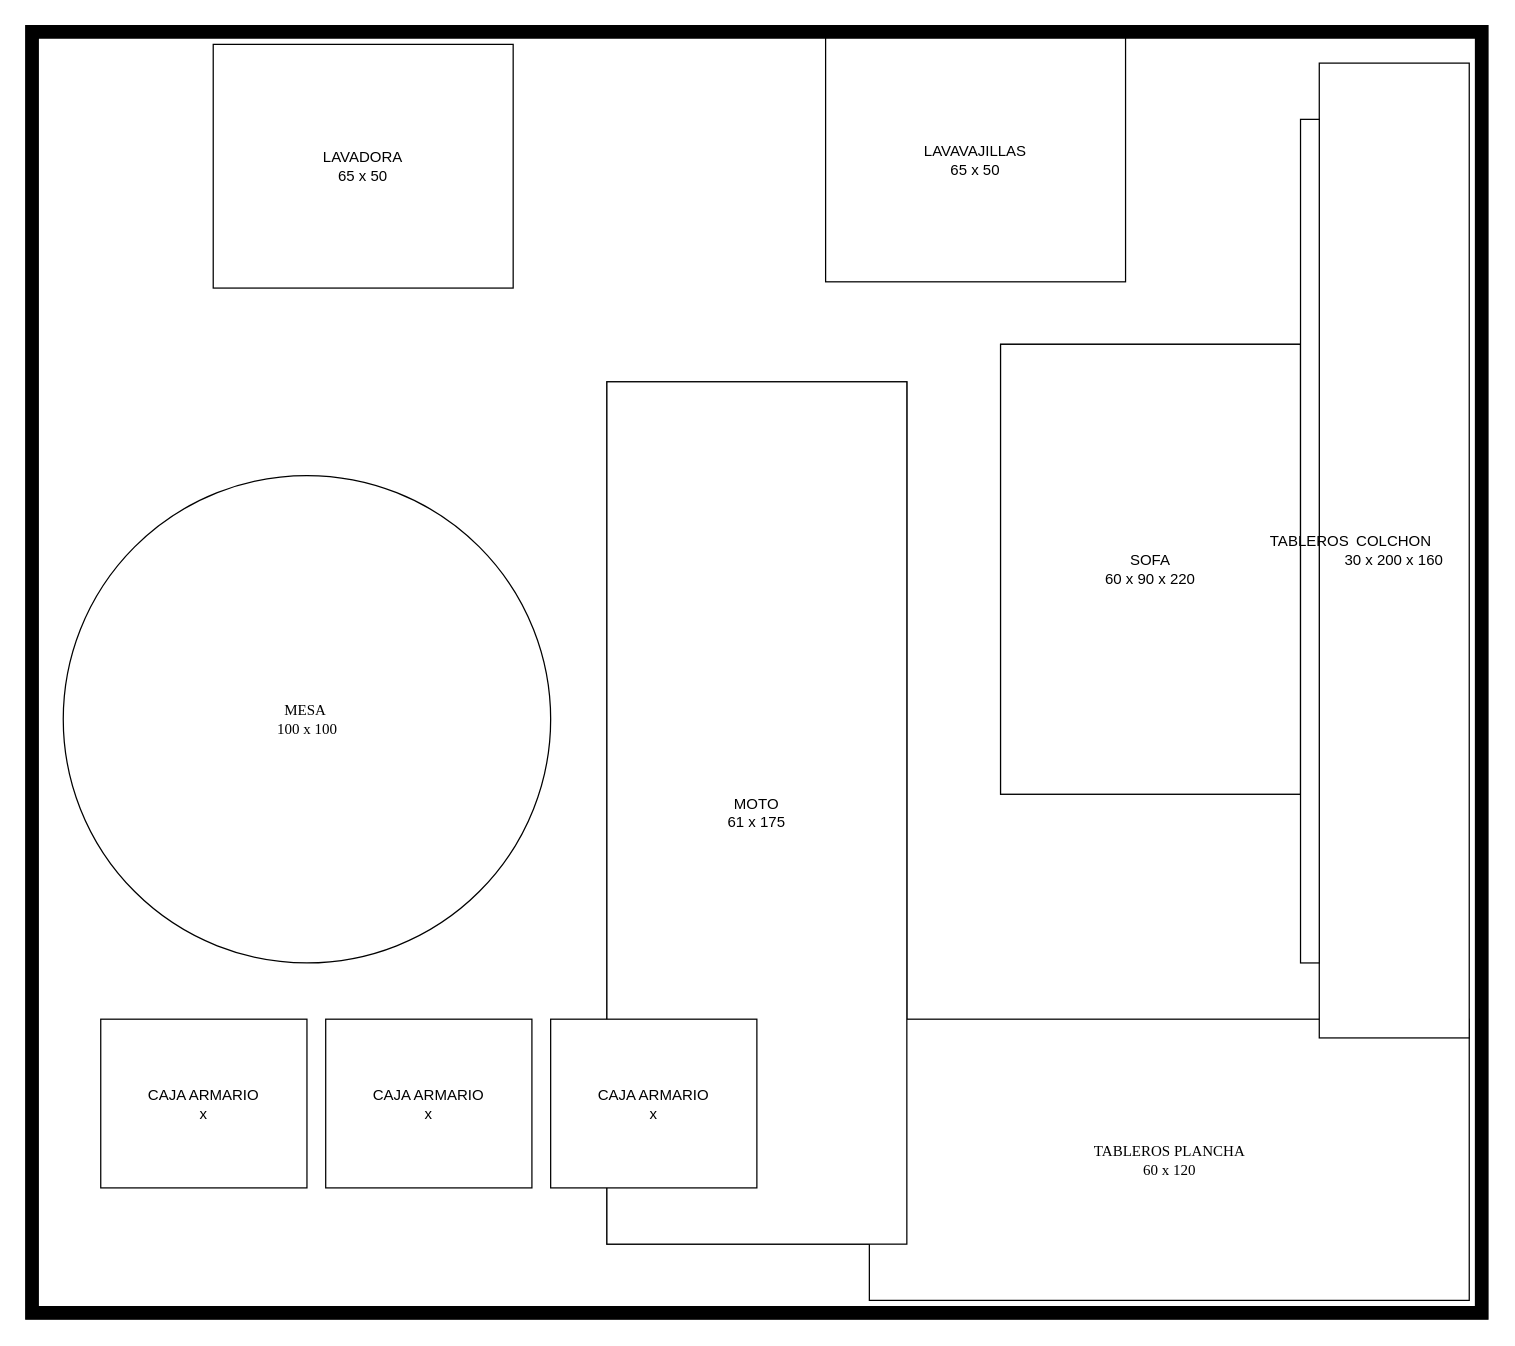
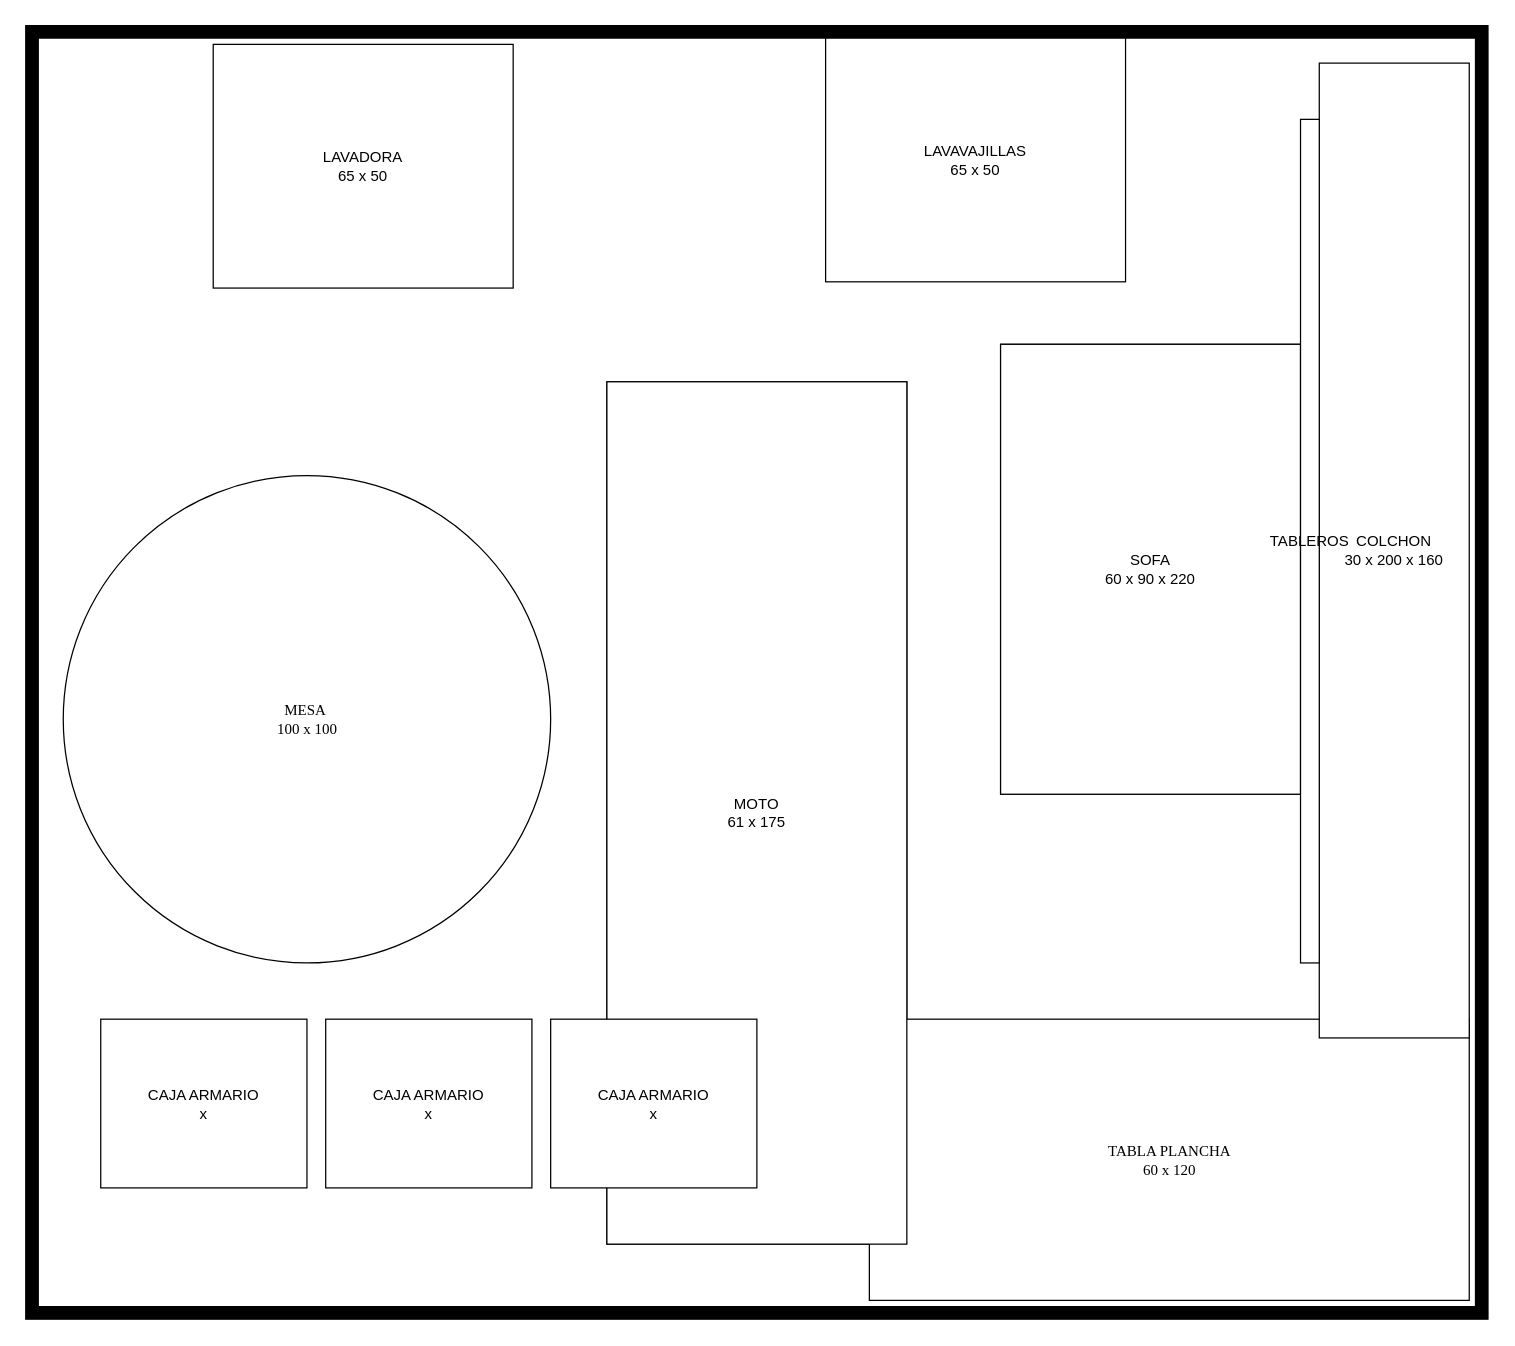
node "TABLEROS PLANCHA 60 x 120": label "TABLEROS PLANCHA 60 x 120" -> "TABLA PLANCHA 60 x 120"
